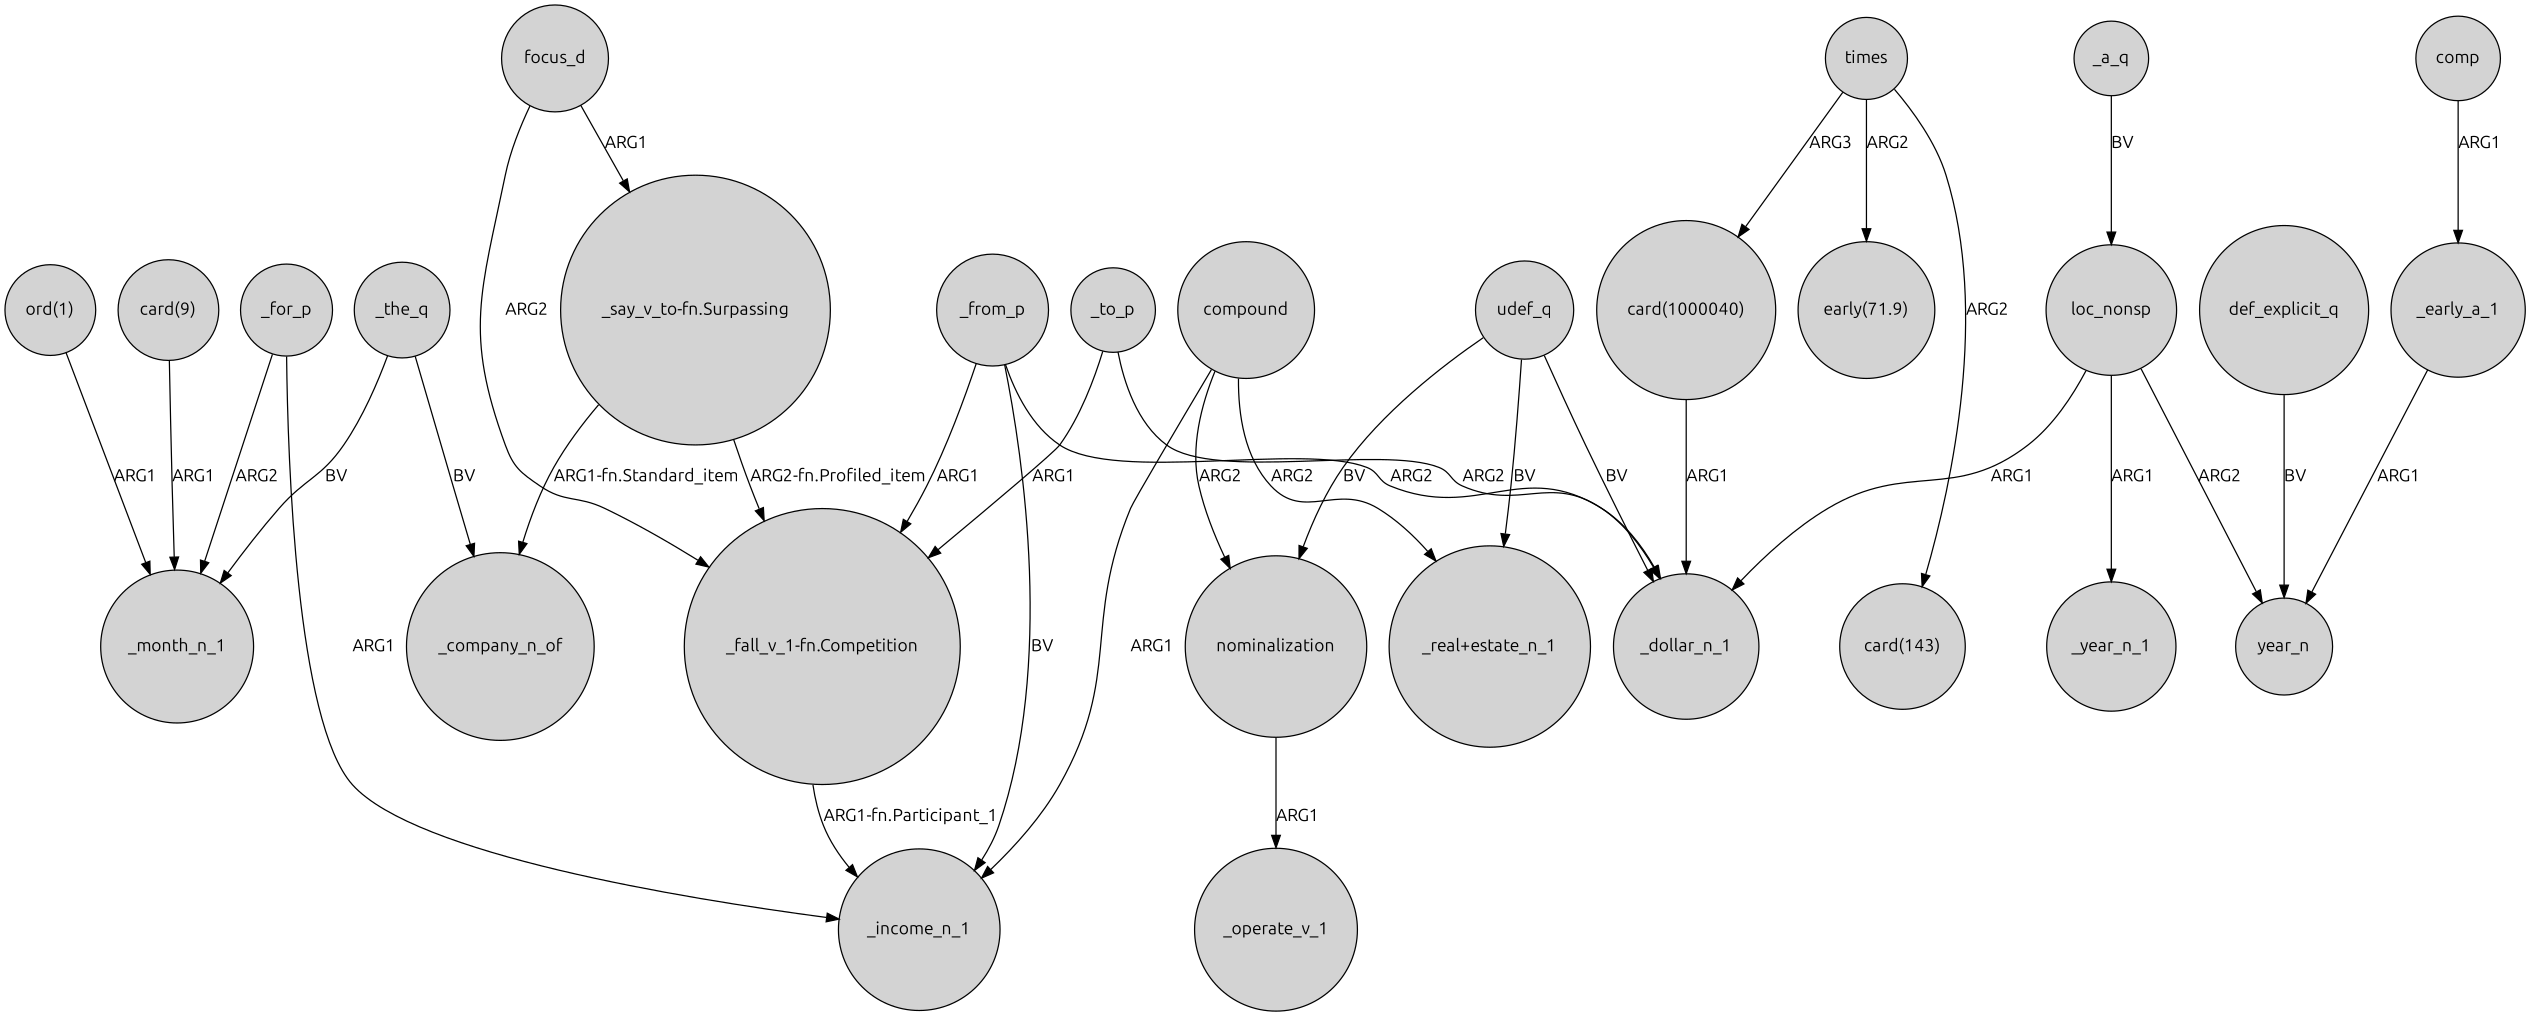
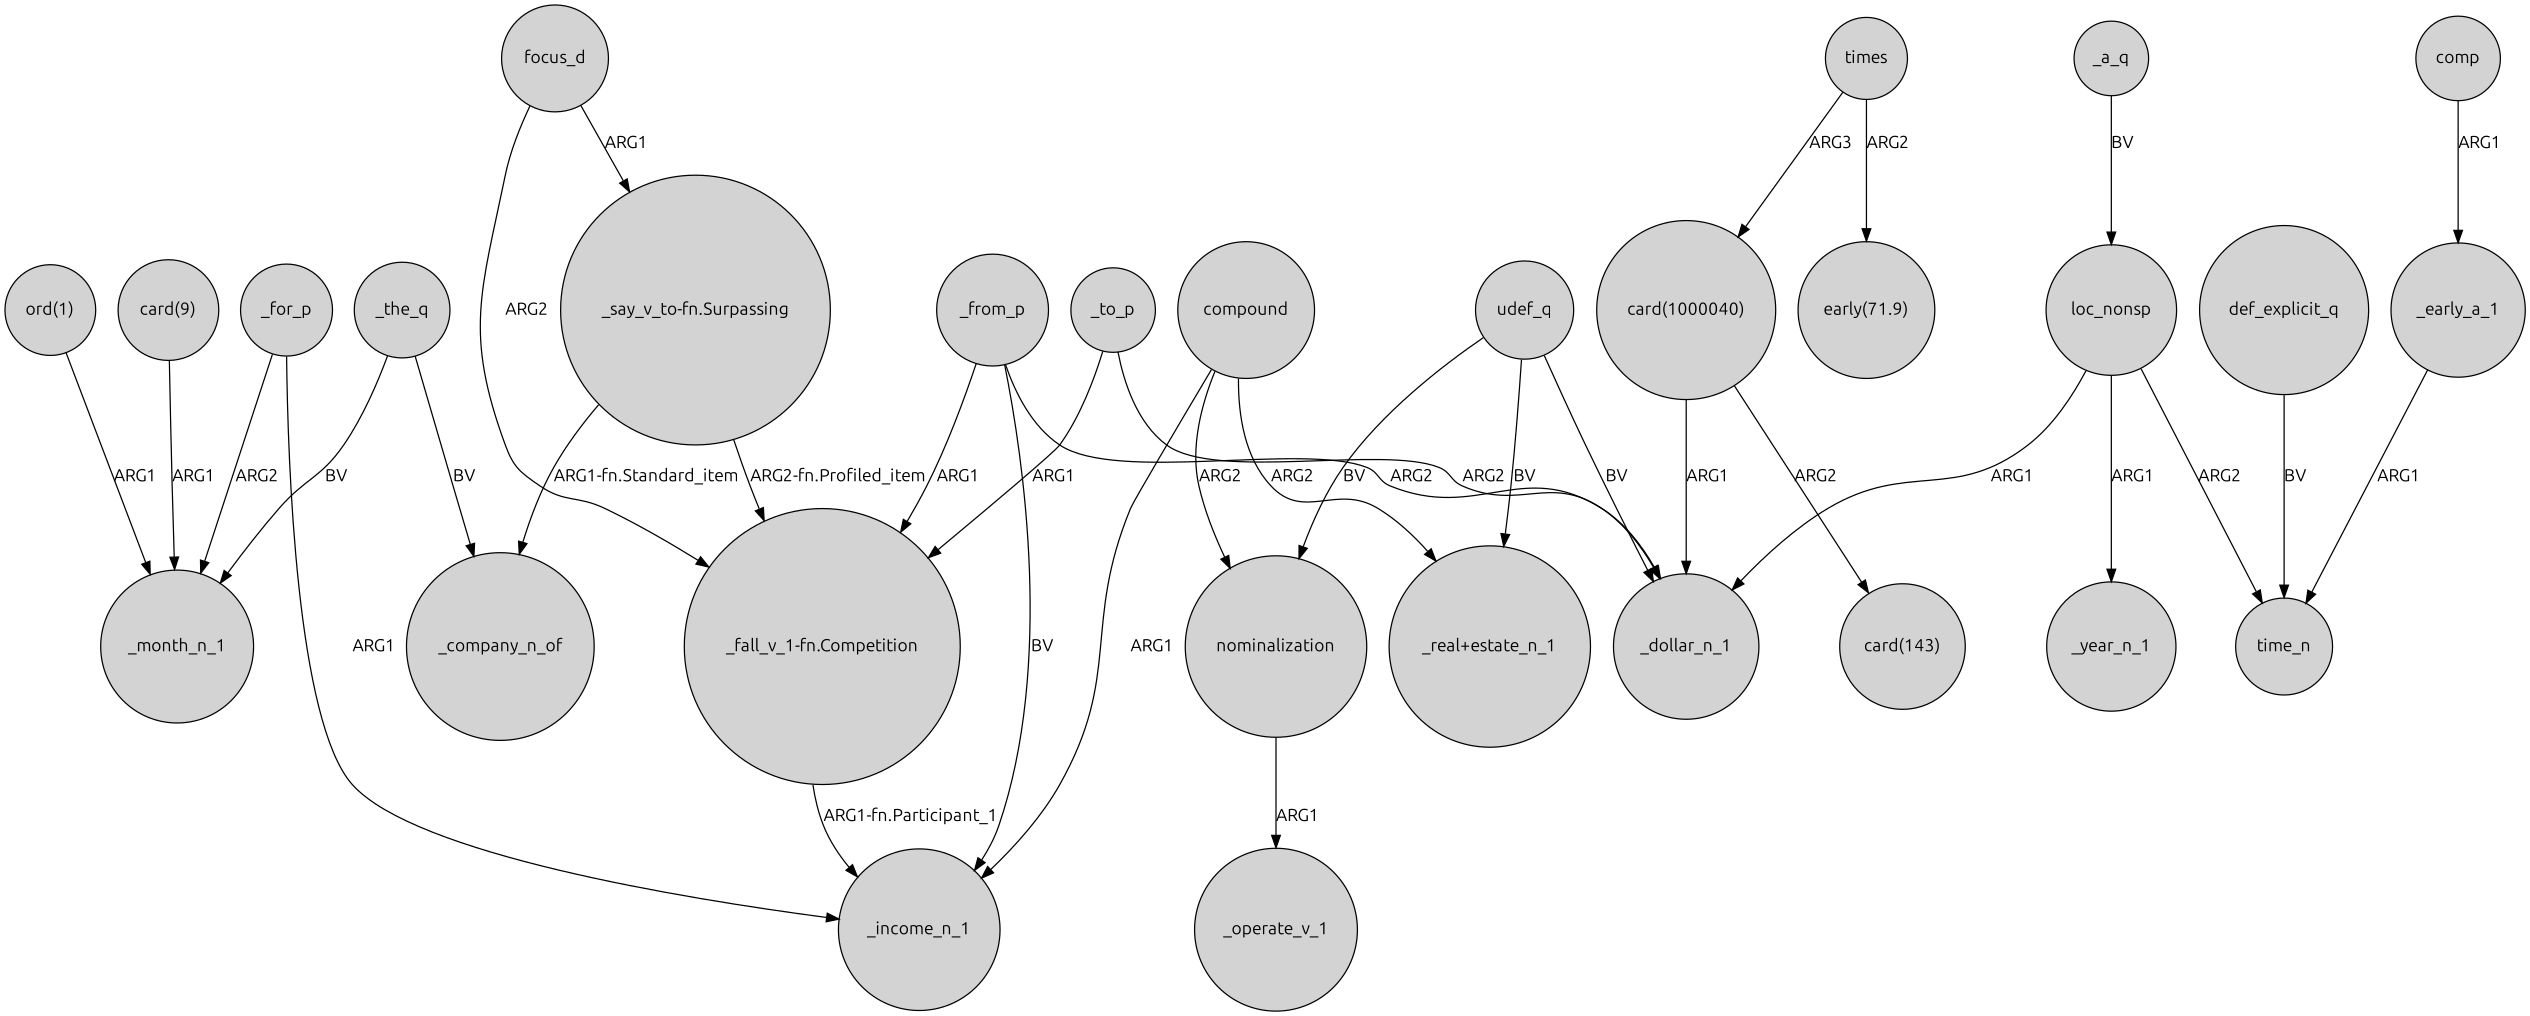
edge "times" -> "card(143)": now "card(1000040)" -> "card(143)"
node "year_n": label "year_n" -> "time_n"
